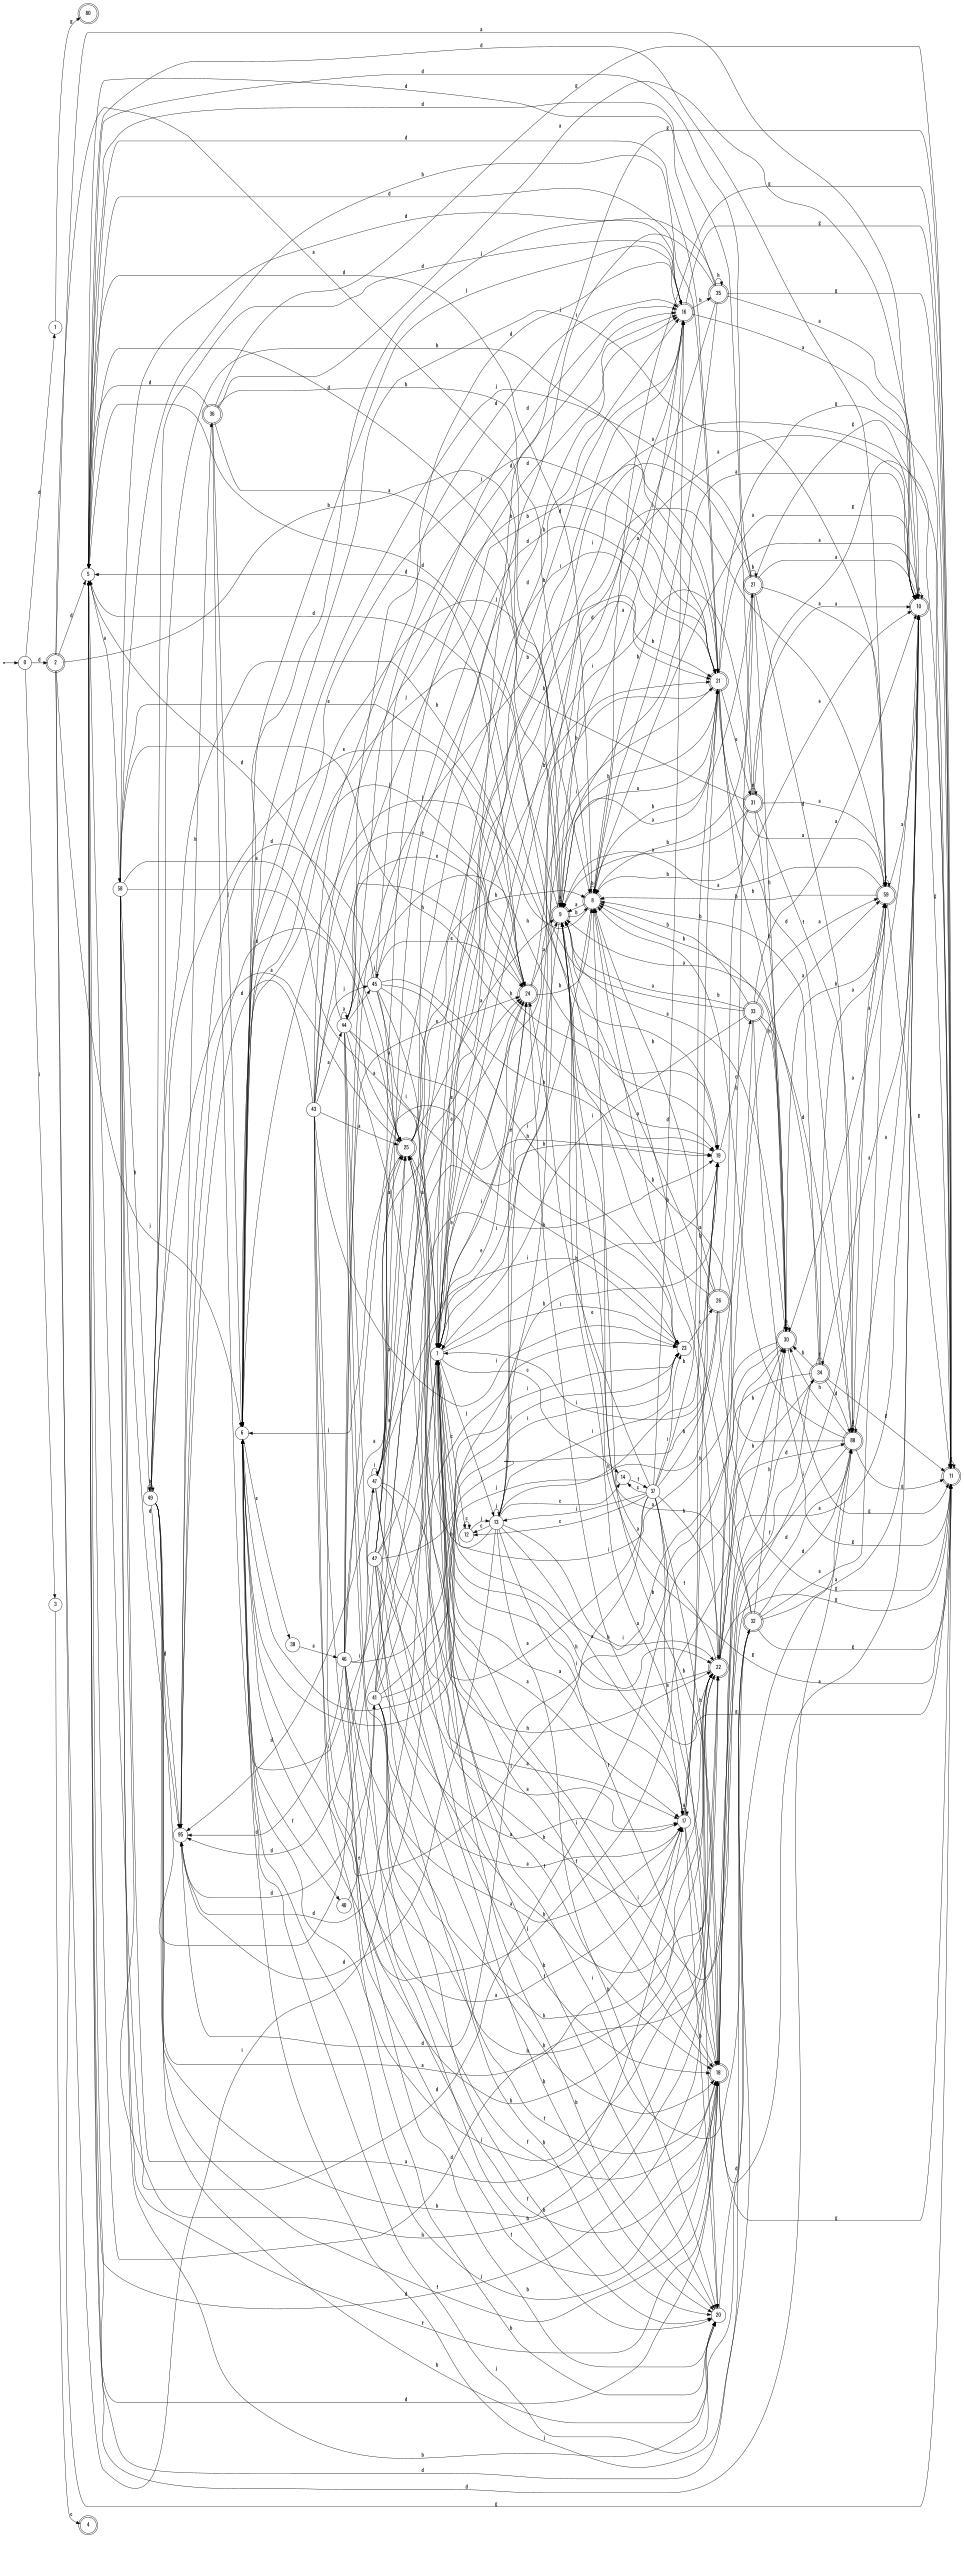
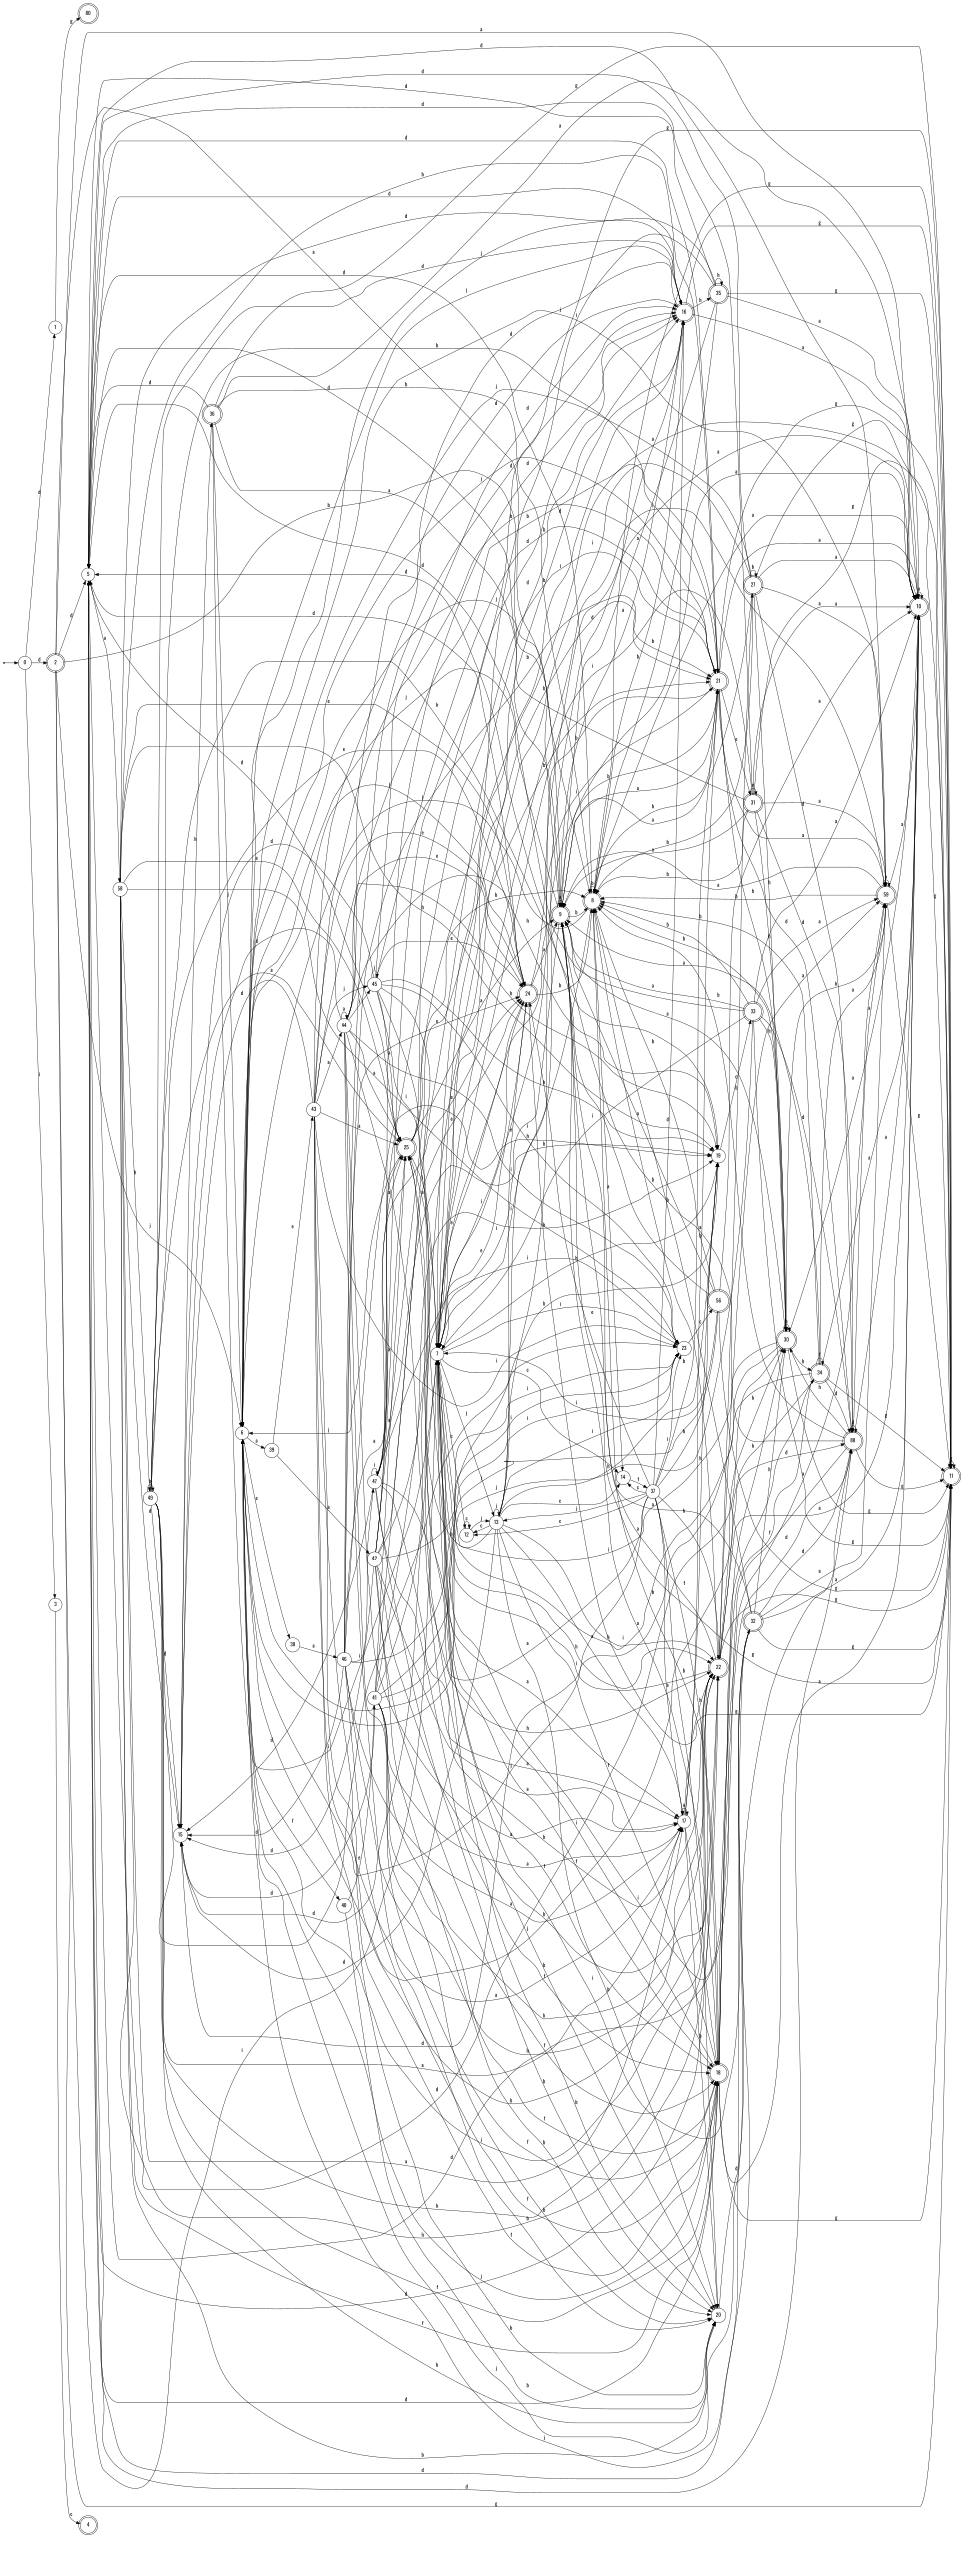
edge "8" -> "9": now "8" -> "14"
edge "31" -> "88": label "f" -> "d"
node "26": label "26" -> "56"
edge "34" -> "30": reversed
node "39": added
edge "18" -> "59": label "j" -> "a"
edge "7" -> "17": removed, label "a"
node "95": label "95" -> "15"
edge "42" -> "18": label "h" -> "f"
edge "46" -> "20": now "40" -> "20"
